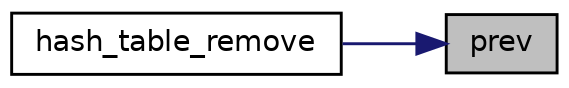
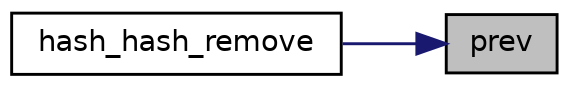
node "hash_table_remove": label "hash_table_remove" -> "hash_hash_remove"
